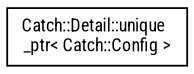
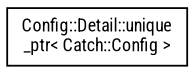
node "Catch::Detail::unique _ptr< Catch::Config >": label "Catch::Detail::unique _ptr< Catch::Config >" -> "Config::Detail::unique _ptr< Catch::Config >"
